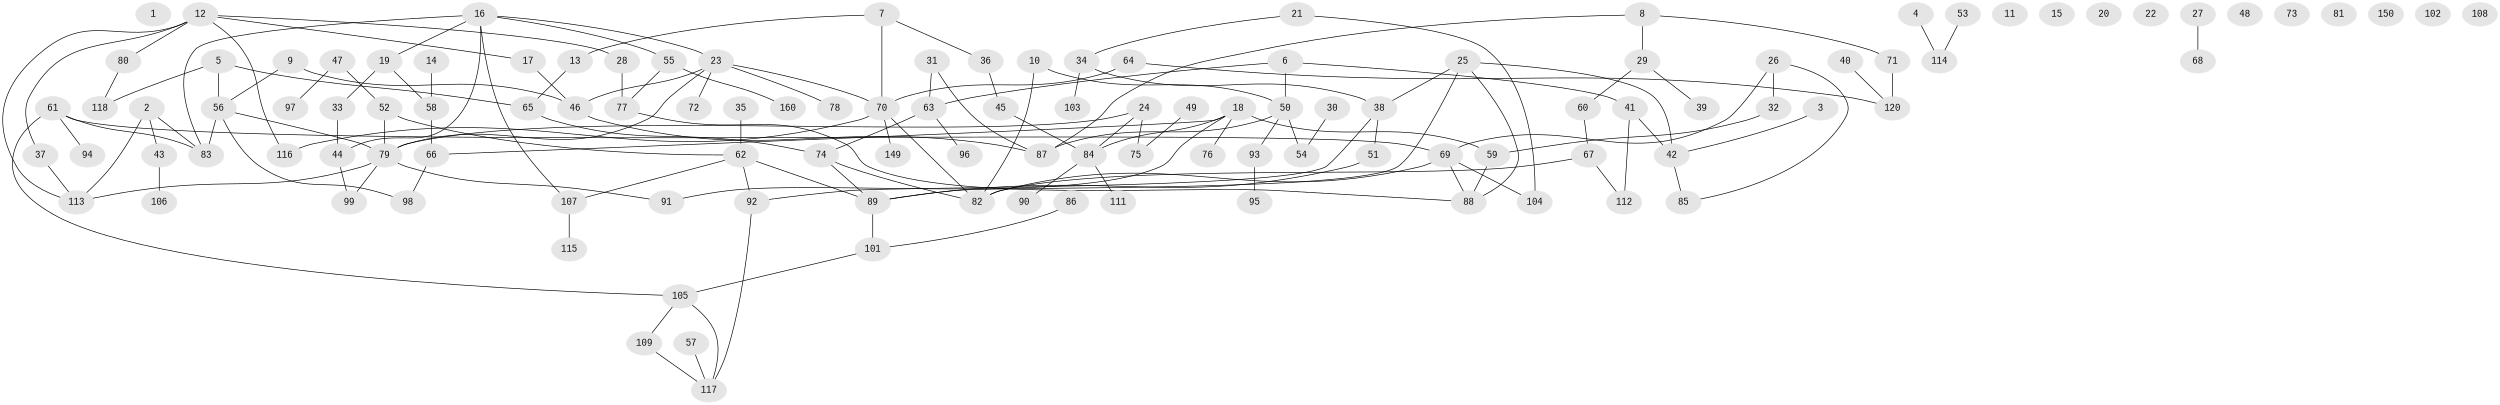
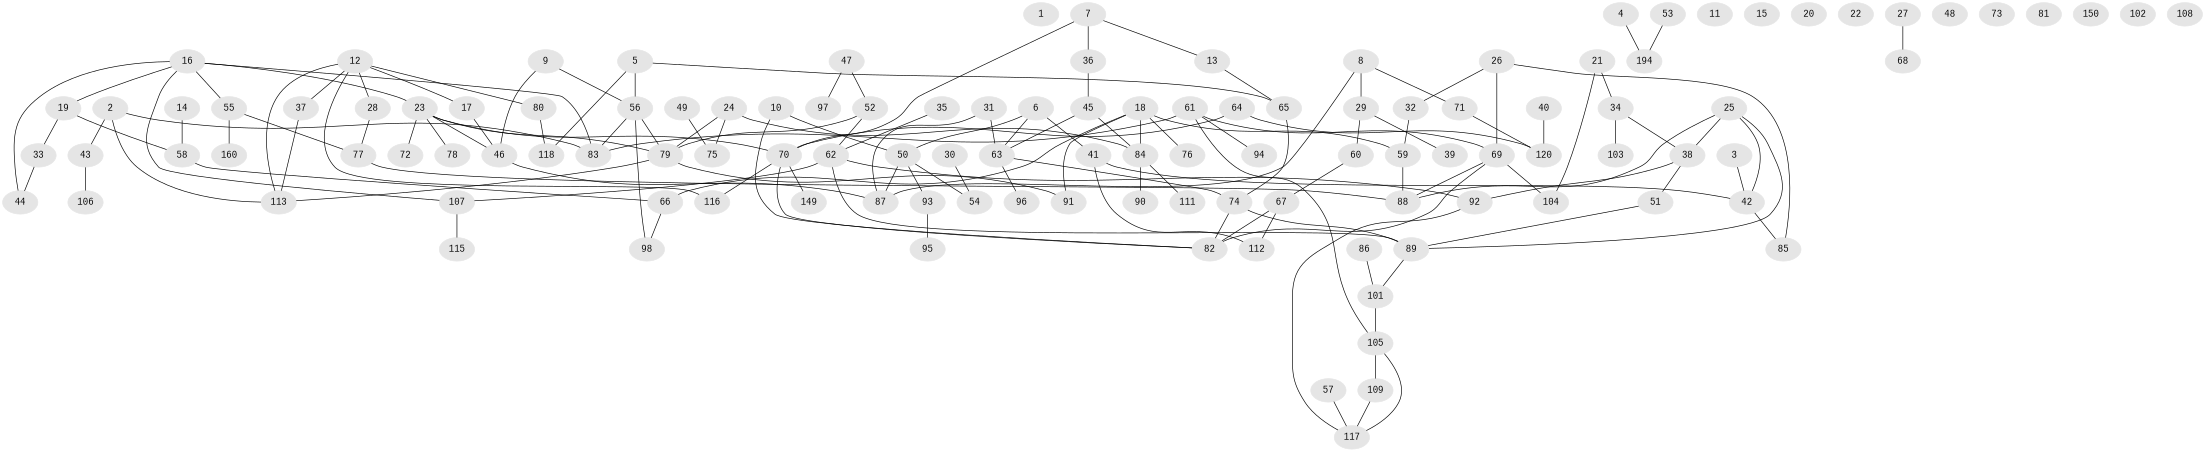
node "114": label "114" -> "194"
edge "45" -- "63": added
node "99": removed
